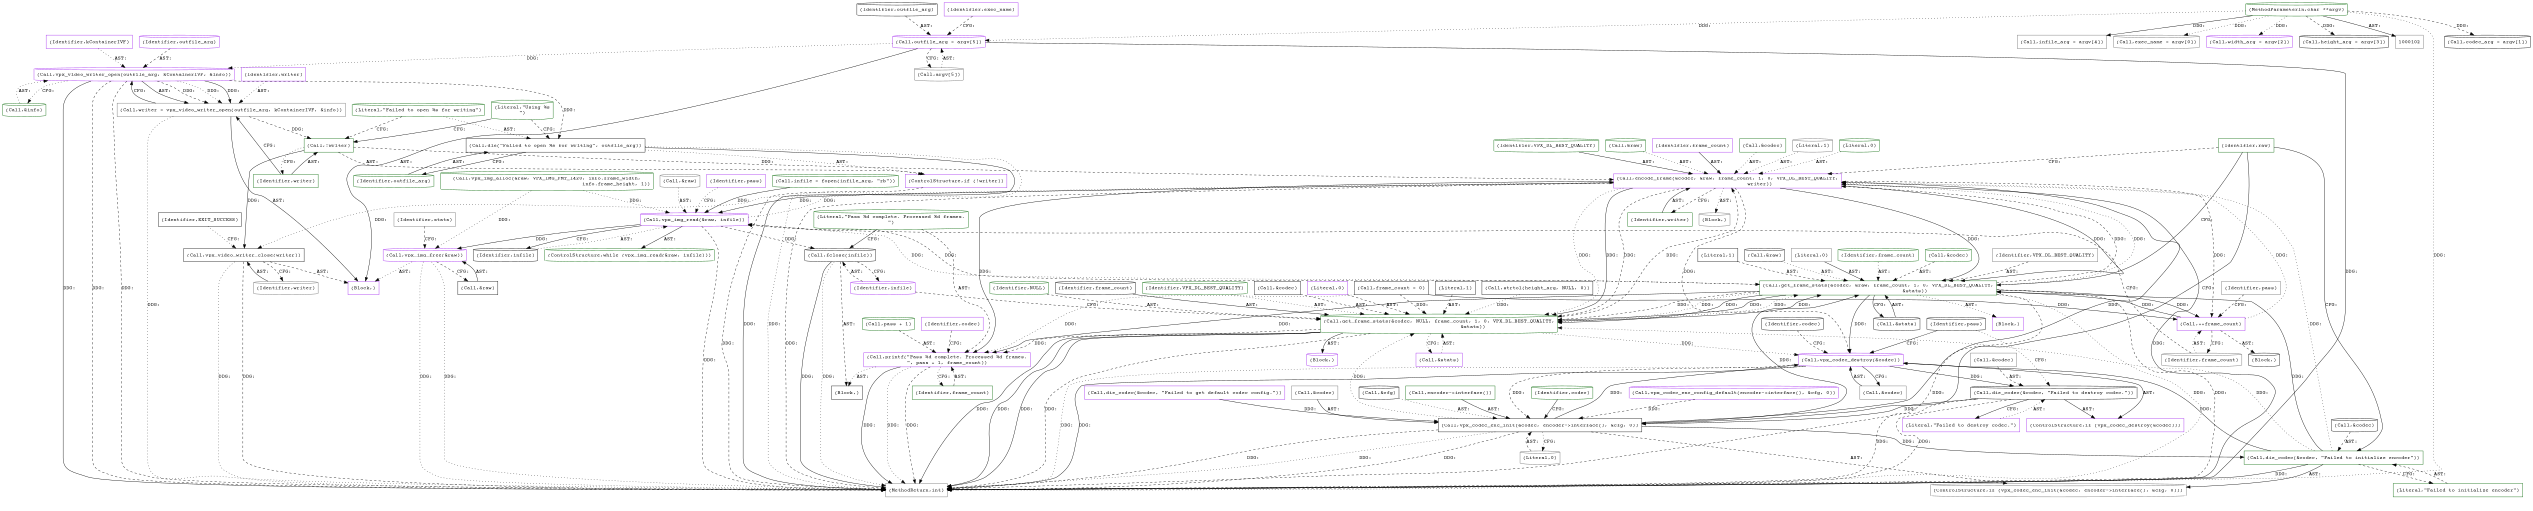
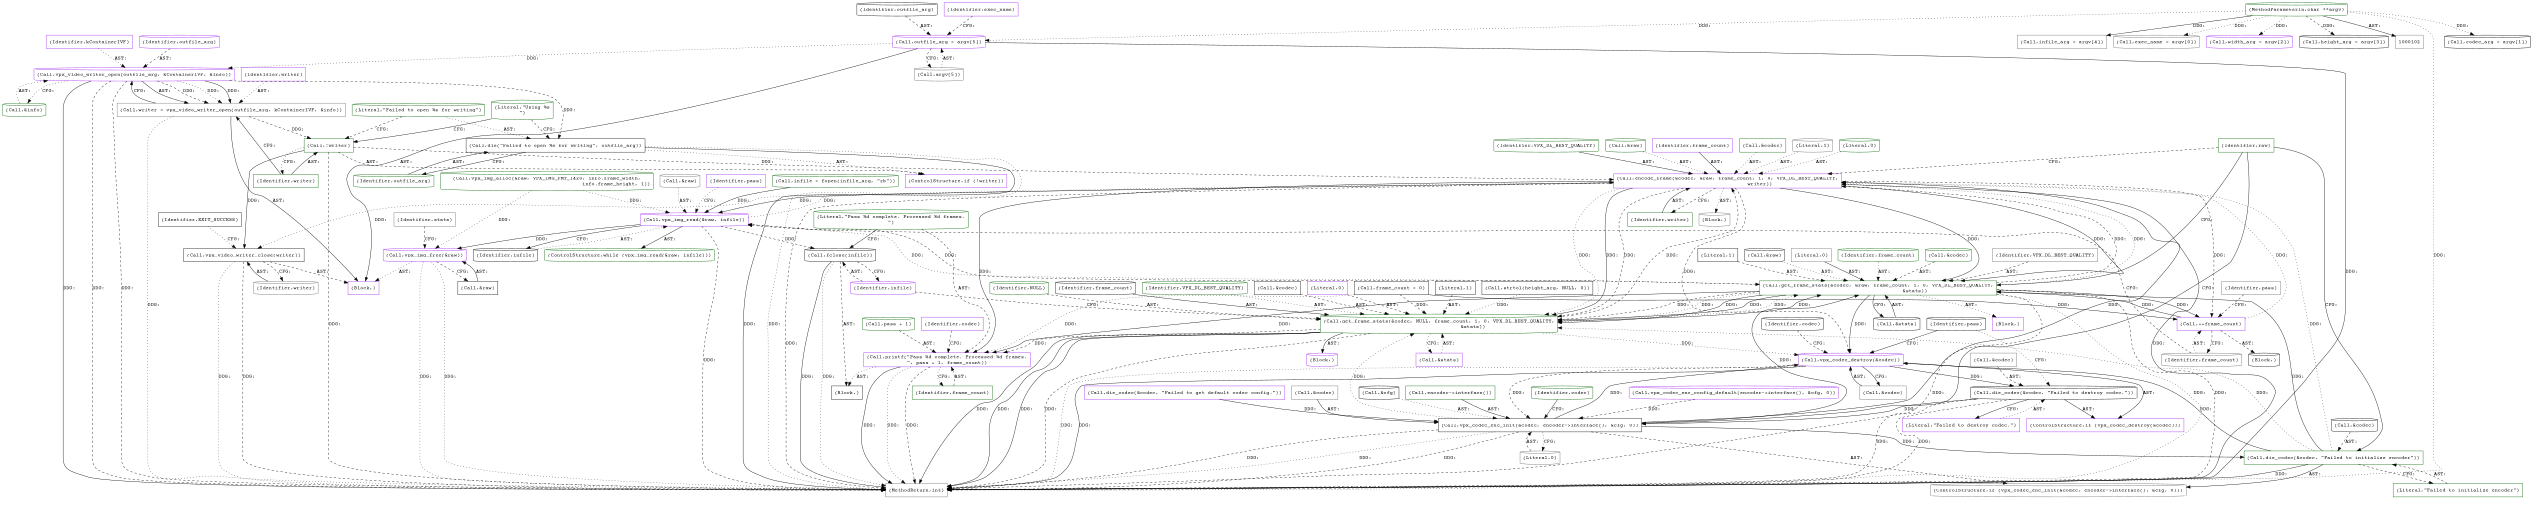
edge "(MethodParameterIn,char **argv)" -> "(Call,codec_arg = argv[1])": style dashed -> dotted
edge "(ControlStructure,if (!writer))" -> "(MethodReturn,int)": now "(Call,!writer)" -> "(MethodReturn,int)"
